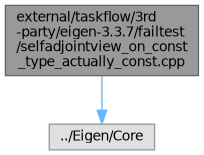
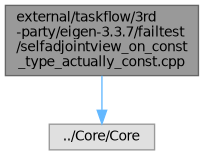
node "../Eigen/Core": label "../Eigen/Core" -> "../Core/Core"
